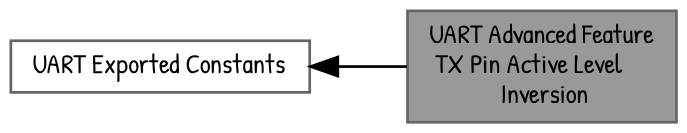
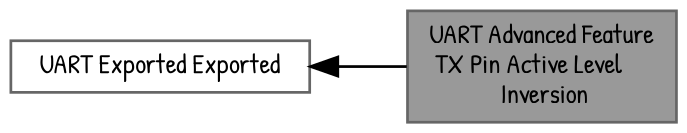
node "UART Exported Constants": label "UART Exported Constants" -> "UART Exported Exported"
